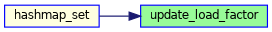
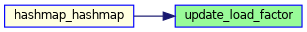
node "hashmap_set": label "hashmap_set" -> "hashmap_hashmap"
